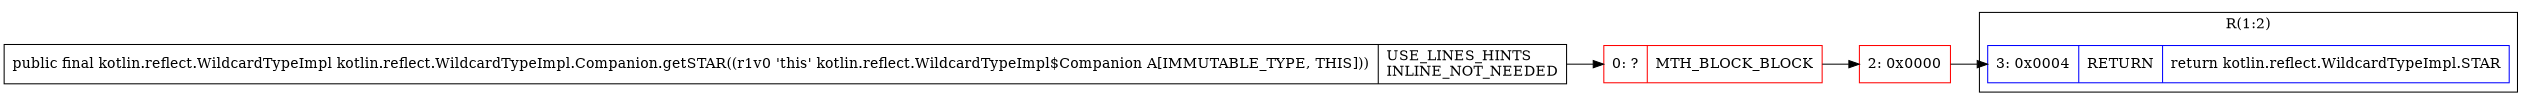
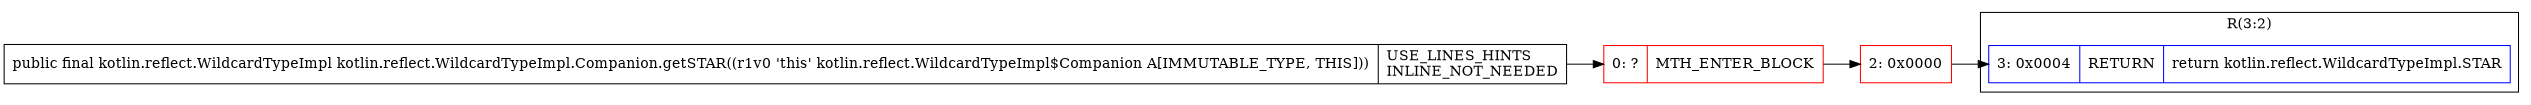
cluster "R(1:2)": label "R(1:2)" -> "R(3:2)"
node "0: ?": text "MTH_BLOCK_BLOCK" -> "MTH_ENTER_BLOCK"
